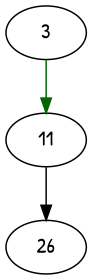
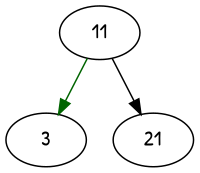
edge "3" -> "11": reversed
node "26": label "26" -> "21"
